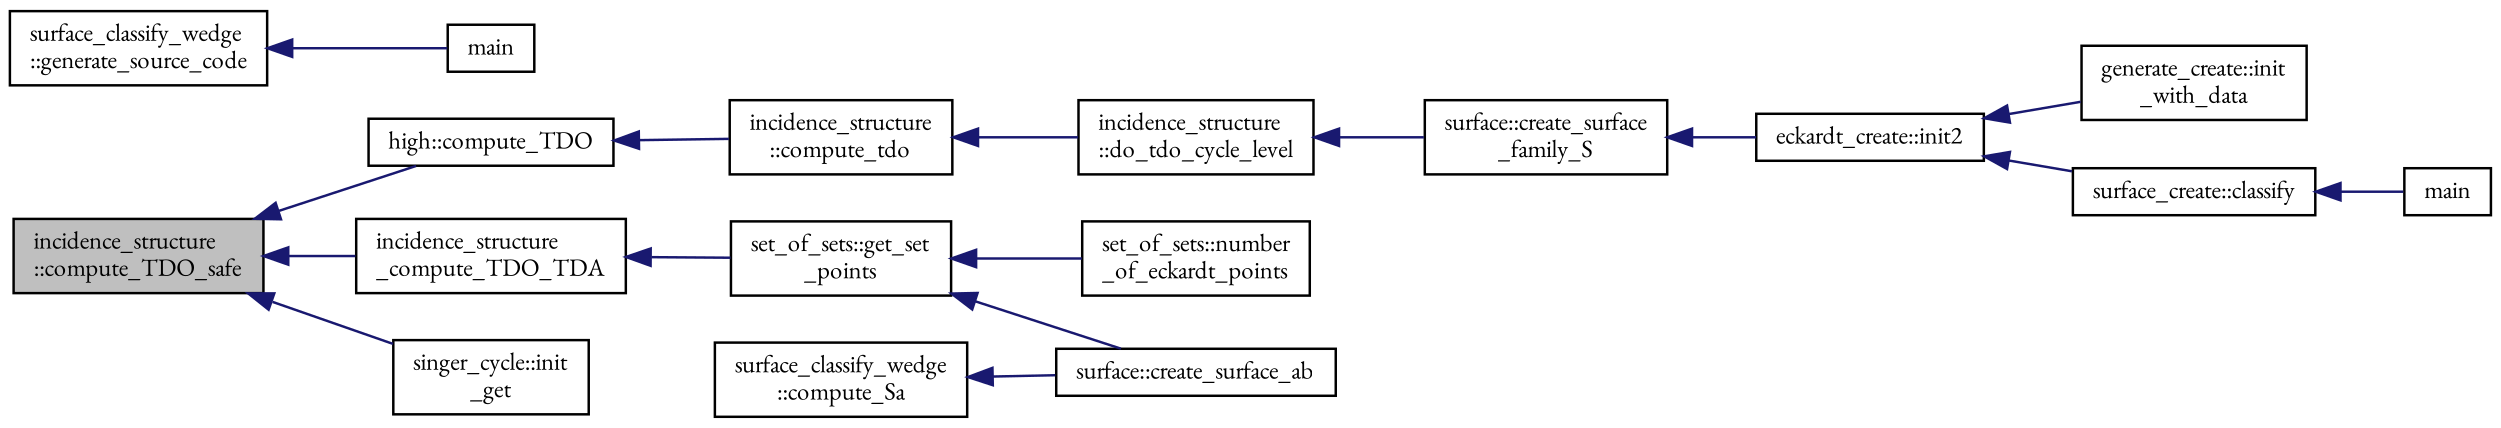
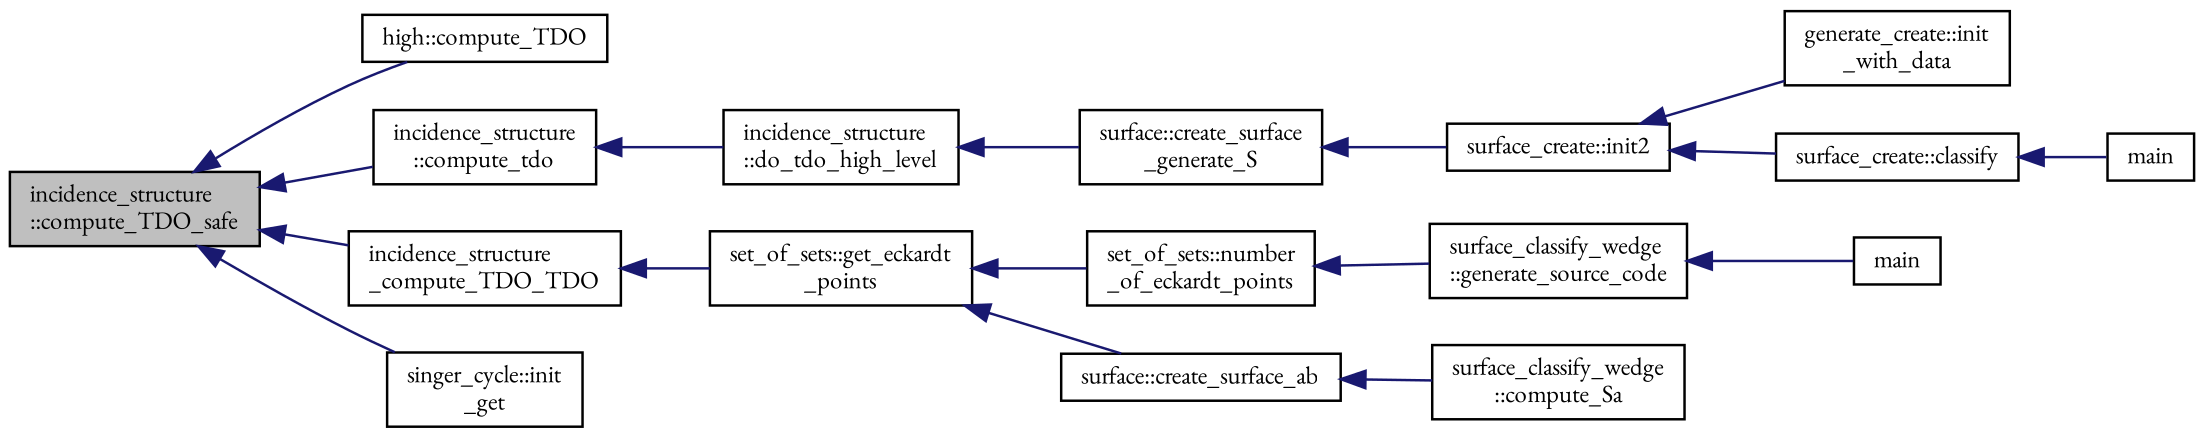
node "incidence_structure ::do_tdo_cycle_level": label "incidence_structure ::do_tdo_cycle_level" -> "incidence_structure ::do_tdo_high_level"
node "surface::create_surface _family_S": label "surface::create_surface _family_S" -> "surface::create_surface _generate_S"
node "eckardt_create::init2": label "eckardt_create::init2" -> "surface_create::init2"
edge "incidence_structure ::compute_tdo" -> "high::compute_TDO": now "incidence_structure ::compute_tdo" -> "incidence_structure ::compute_TDO_safe"
node "incidence_structure _compute_TDO_TDA": label "incidence_structure _compute_TDO_TDA" -> "incidence_structure _compute_TDO_TDO"
node "set_of_sets::get_set _points": label "set_of_sets::get_set _points" -> "set_of_sets::get_eckardt _points"
edge "surface_classify_wedge ::generate_source_code" -> "set_of_sets::number _of_eckardt_points": added
edge "surface::create_surface_ab" -> "surface_classify_wedge ::compute_Sa": reversed
